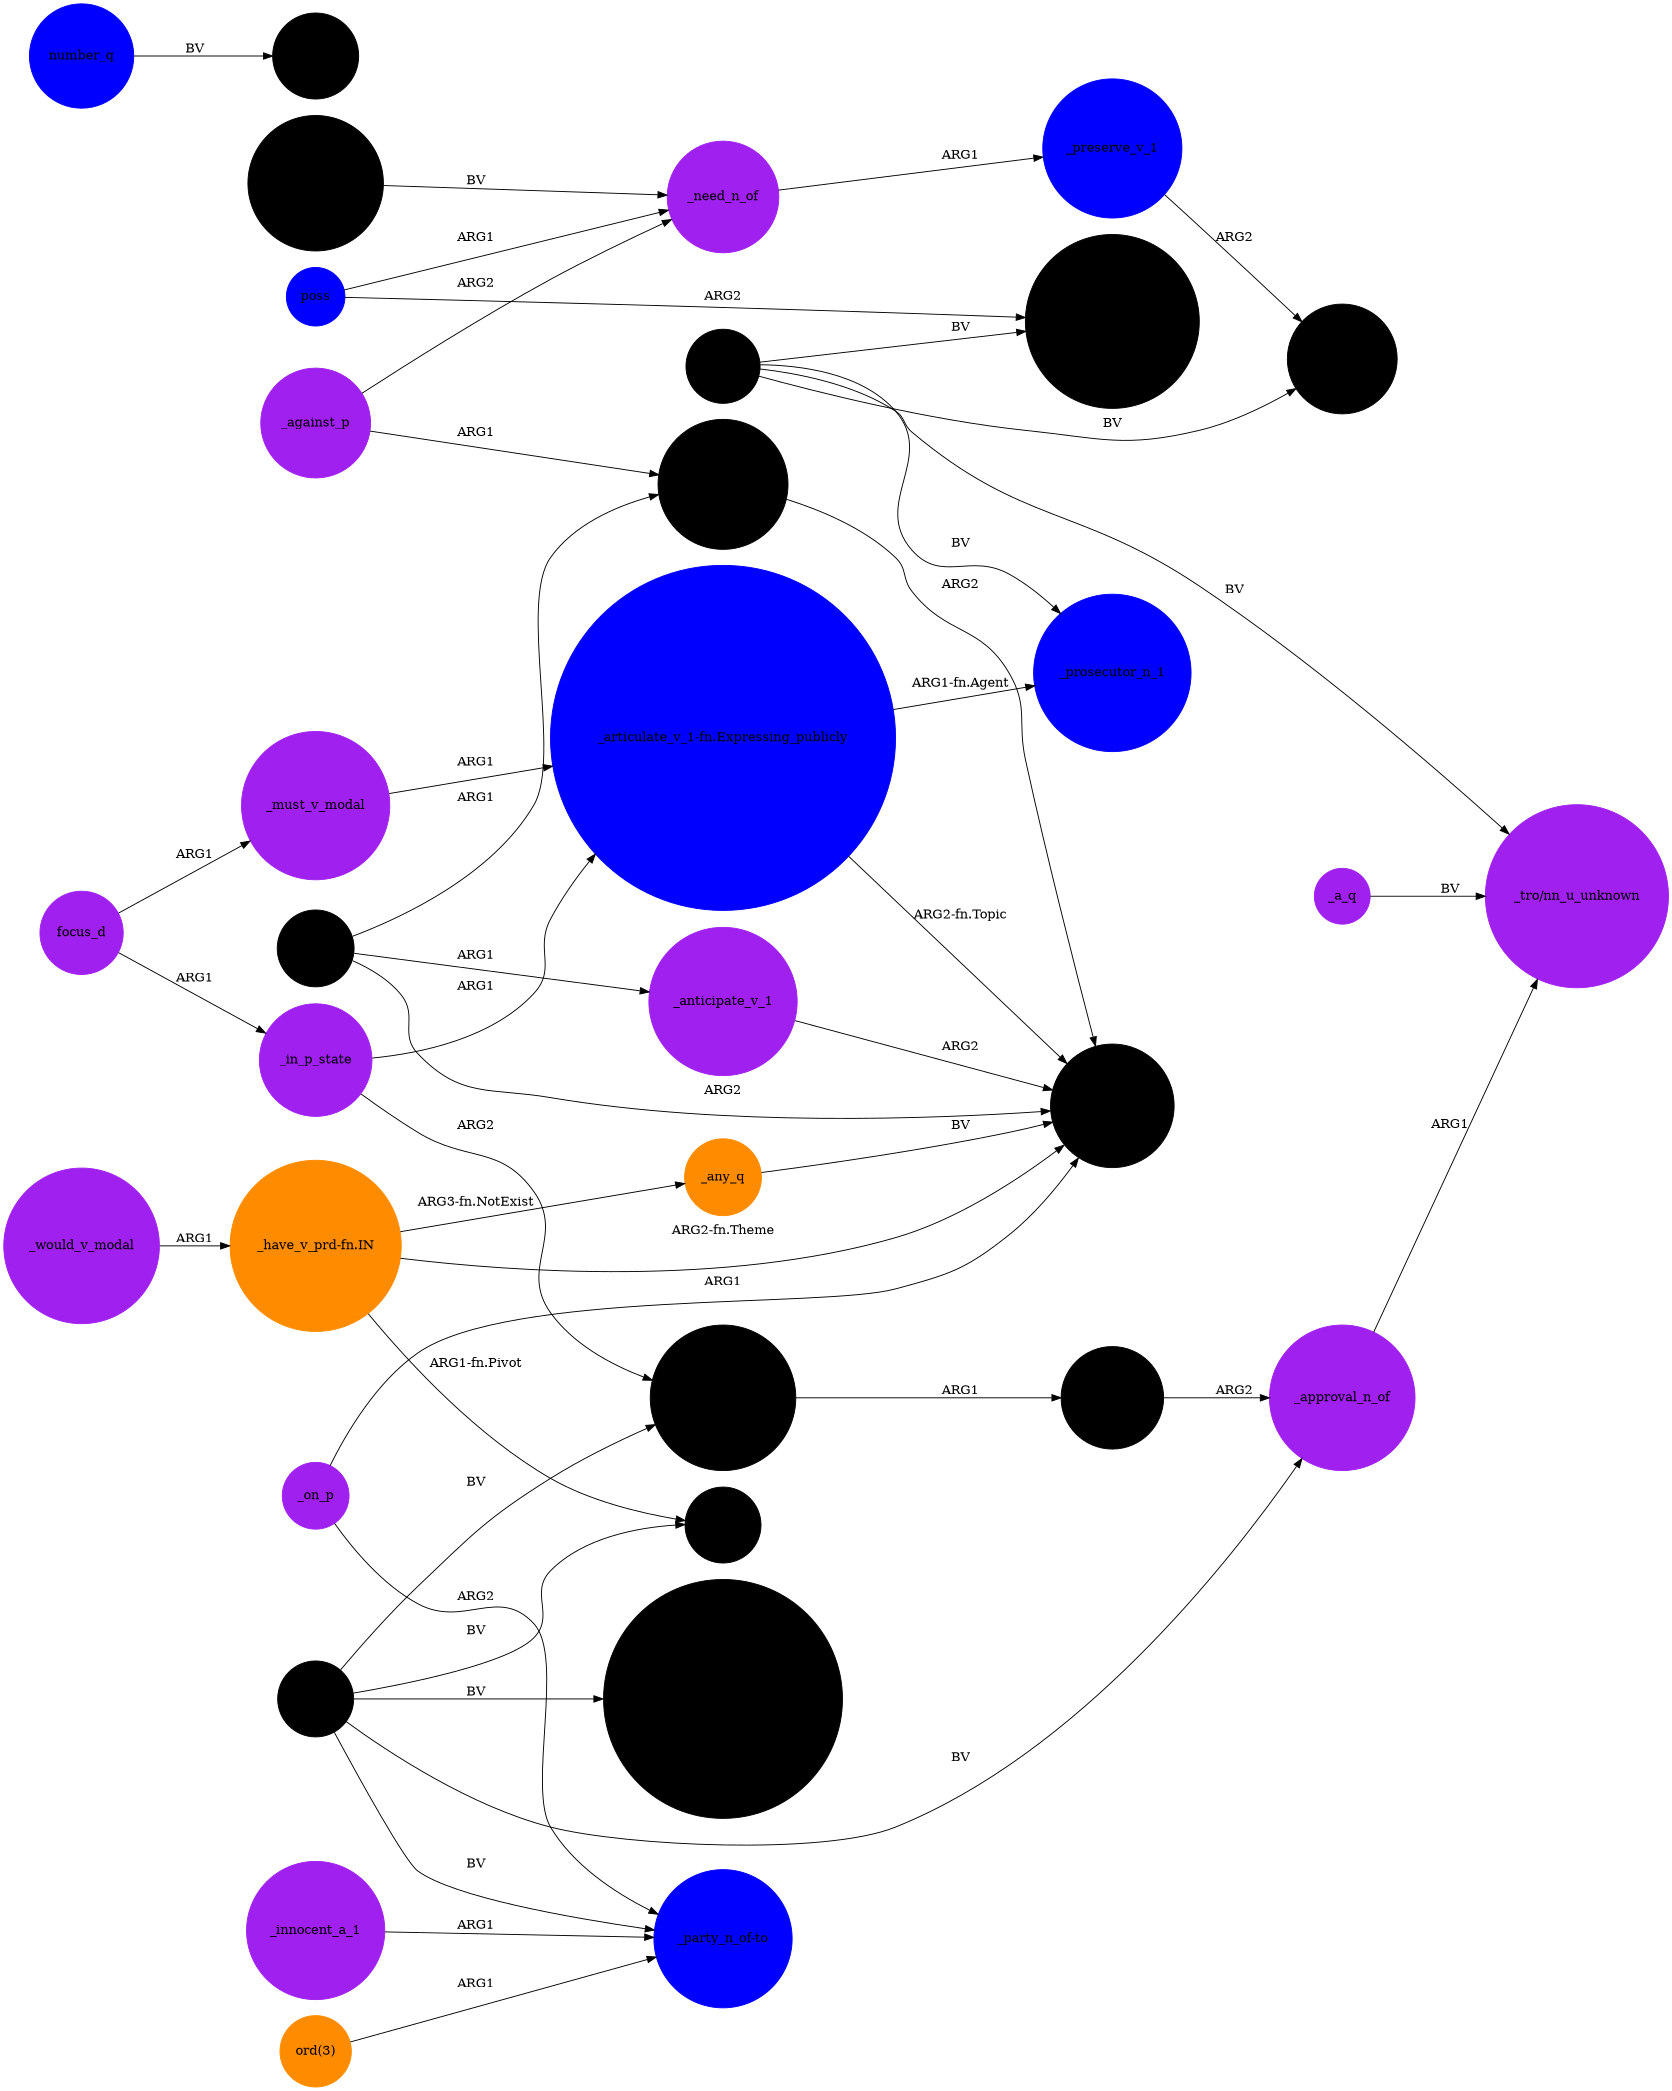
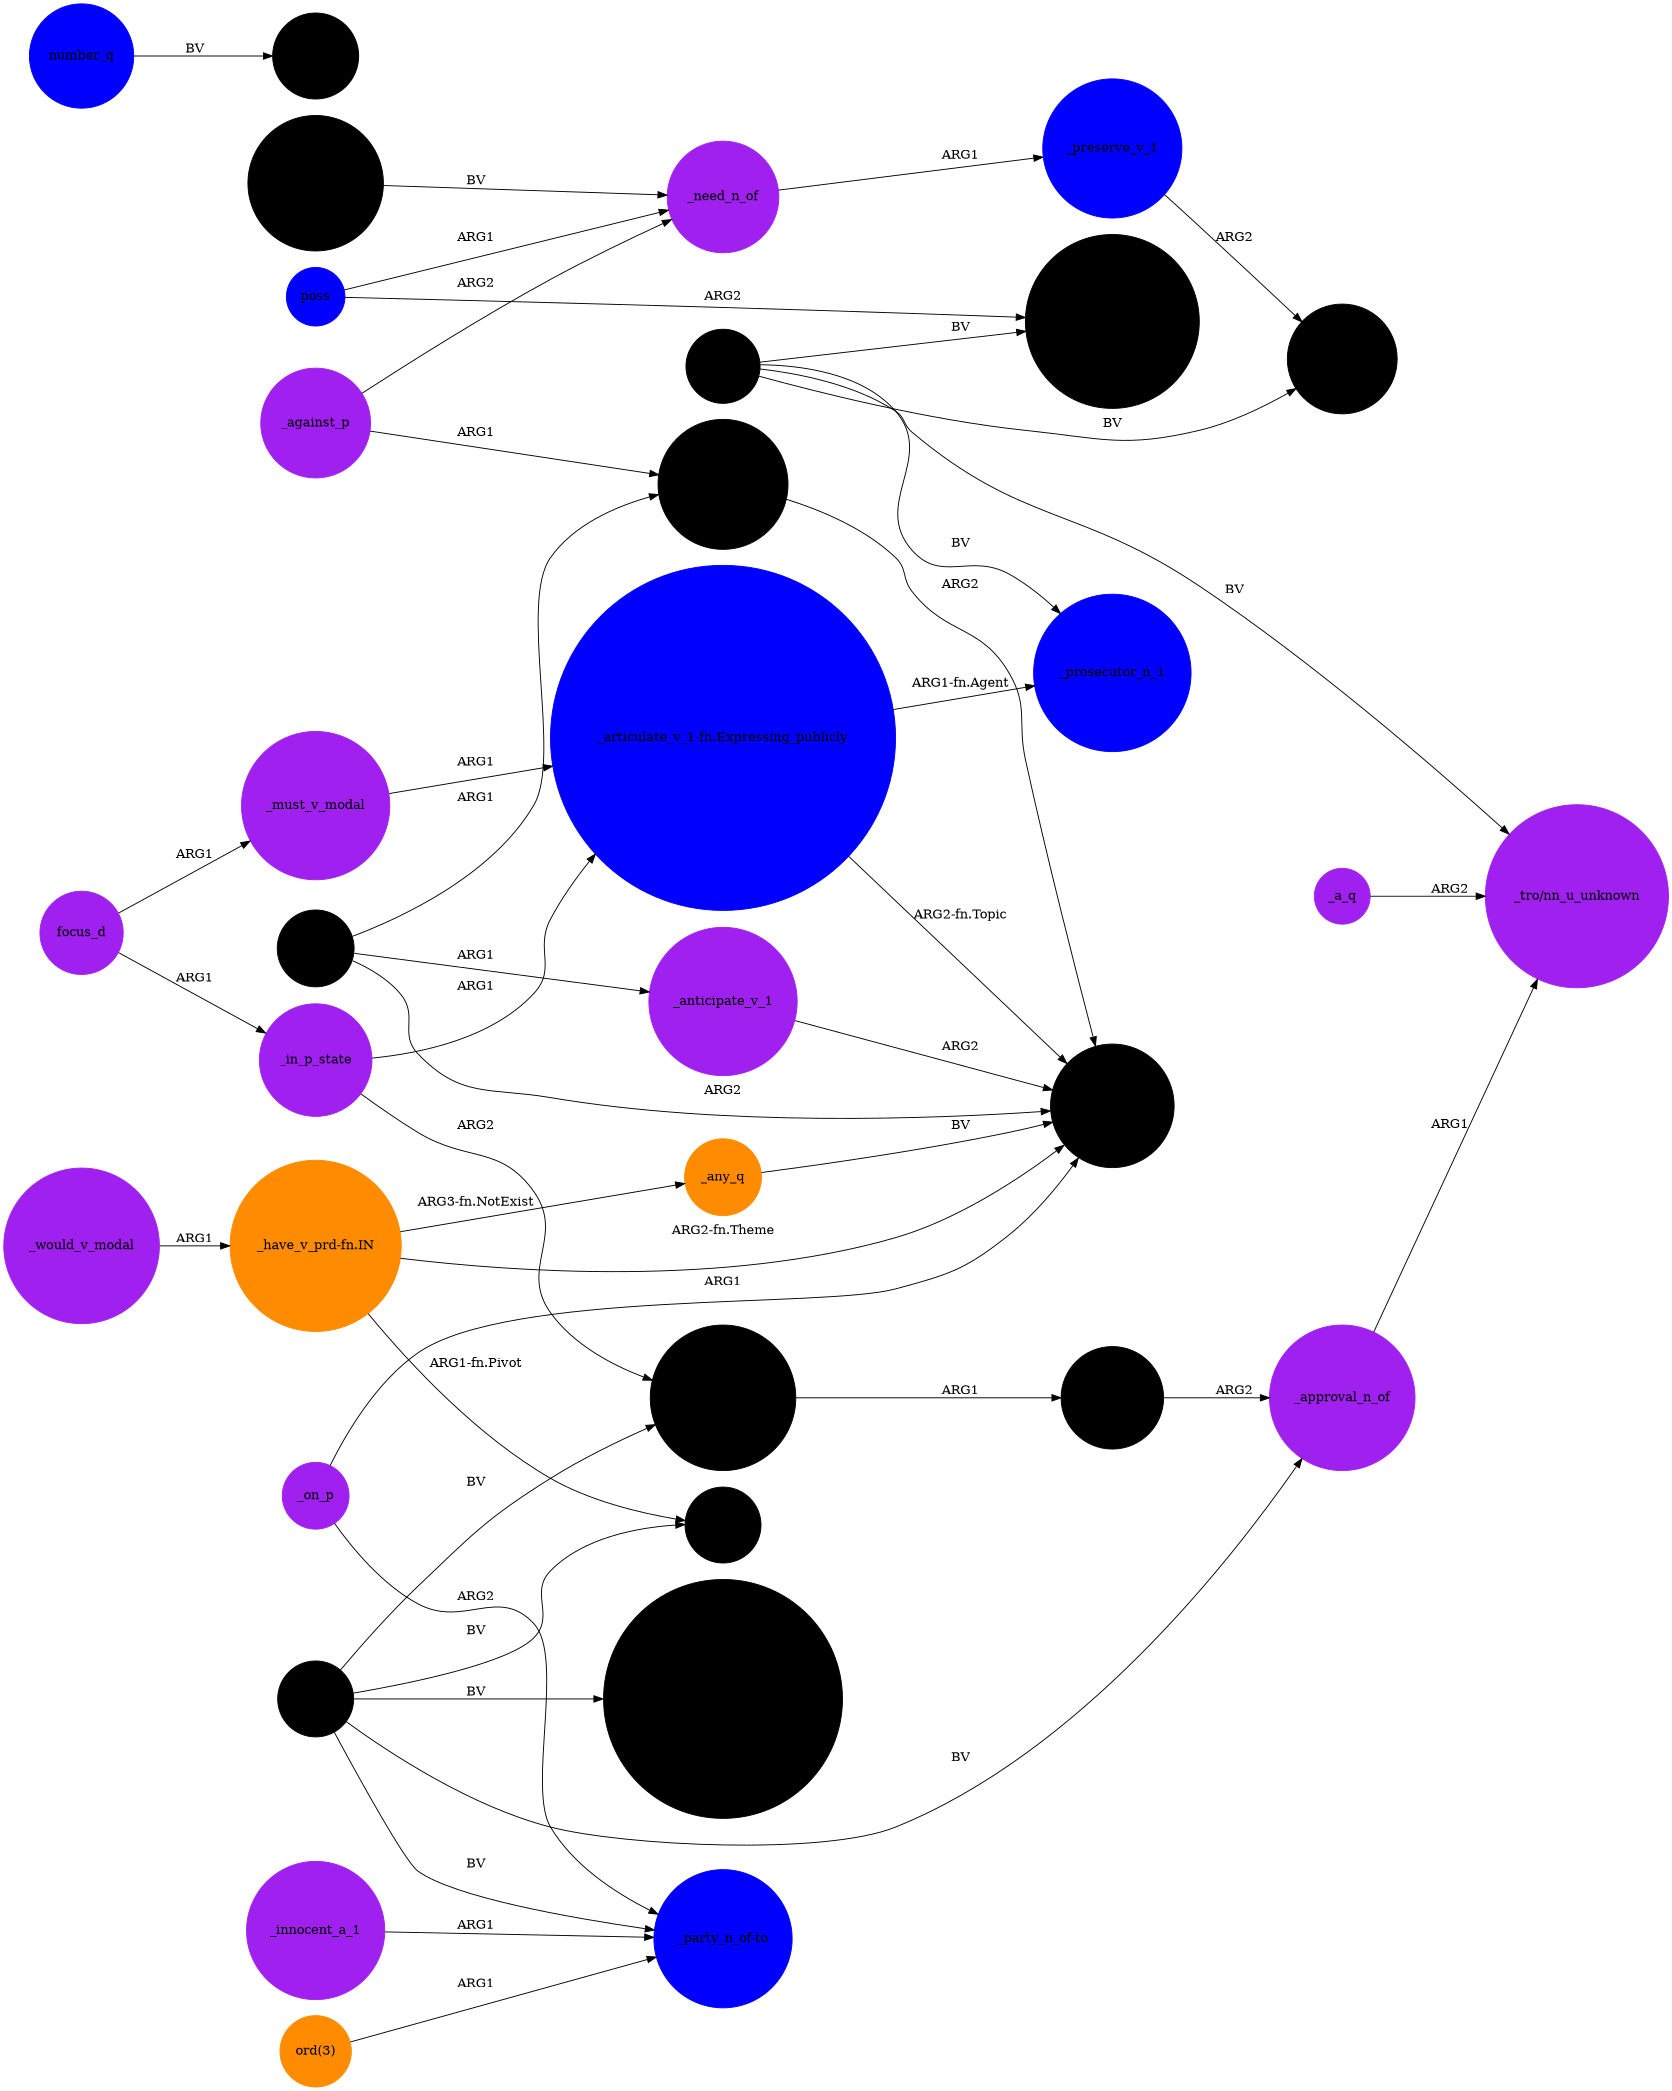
edge "_a_q" -> "_tro/nn_u_unknown": label "BV" -> "ARG2"
